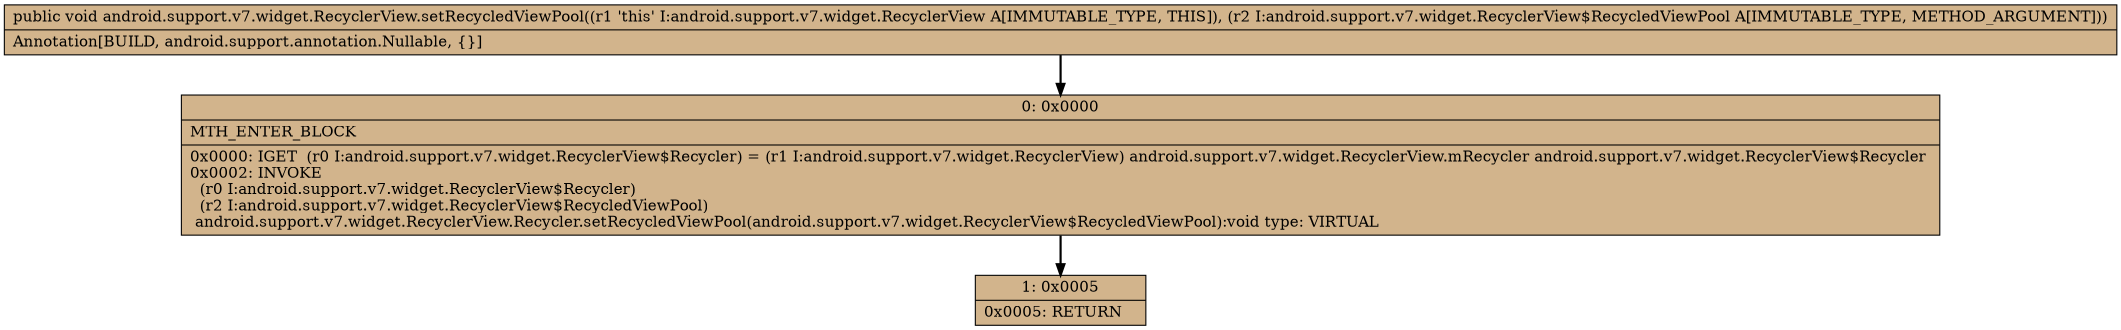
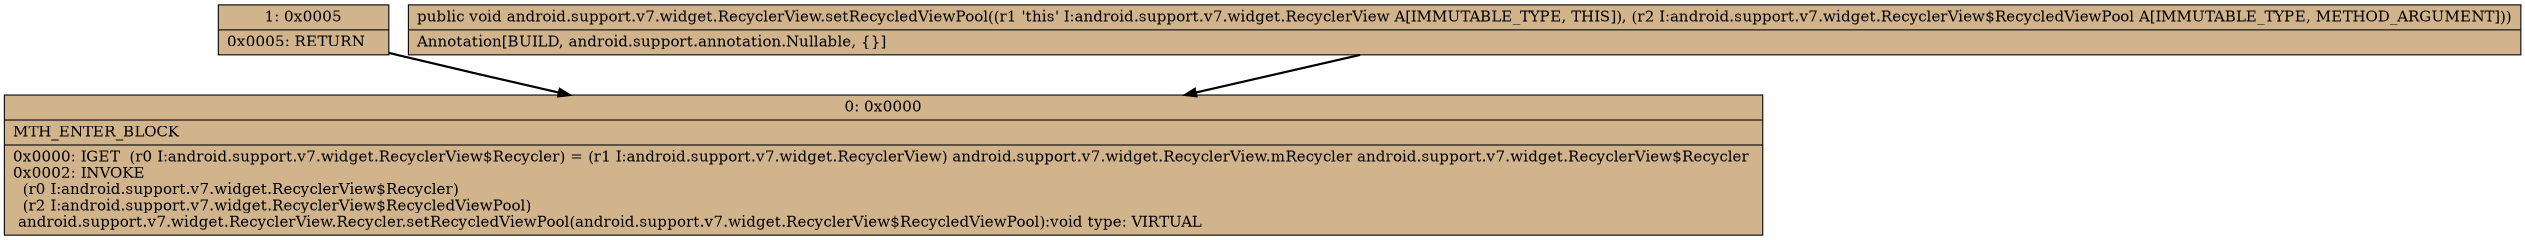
edge "0: 0x0000" -> "1: 0x0005": reversed
